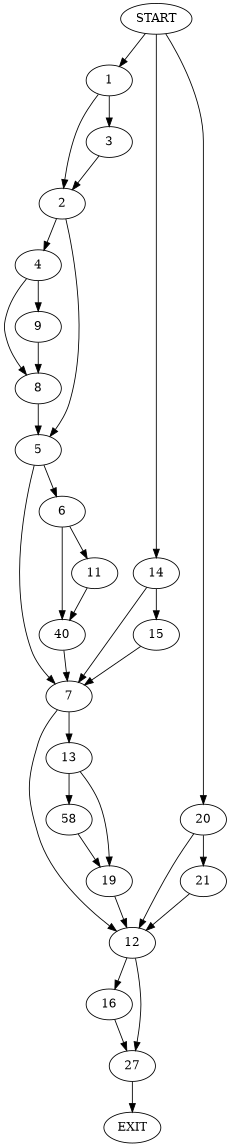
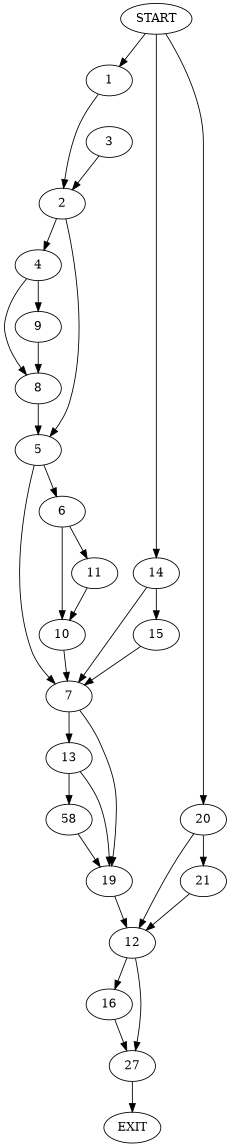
edge "1" -> "3": removed
node "40": label "40" -> "10"
edge "7" -> "12": now "7" -> "19"
